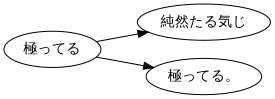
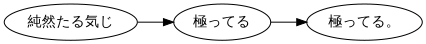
edge "極ってる" -> "純然たる気じ": reversed
